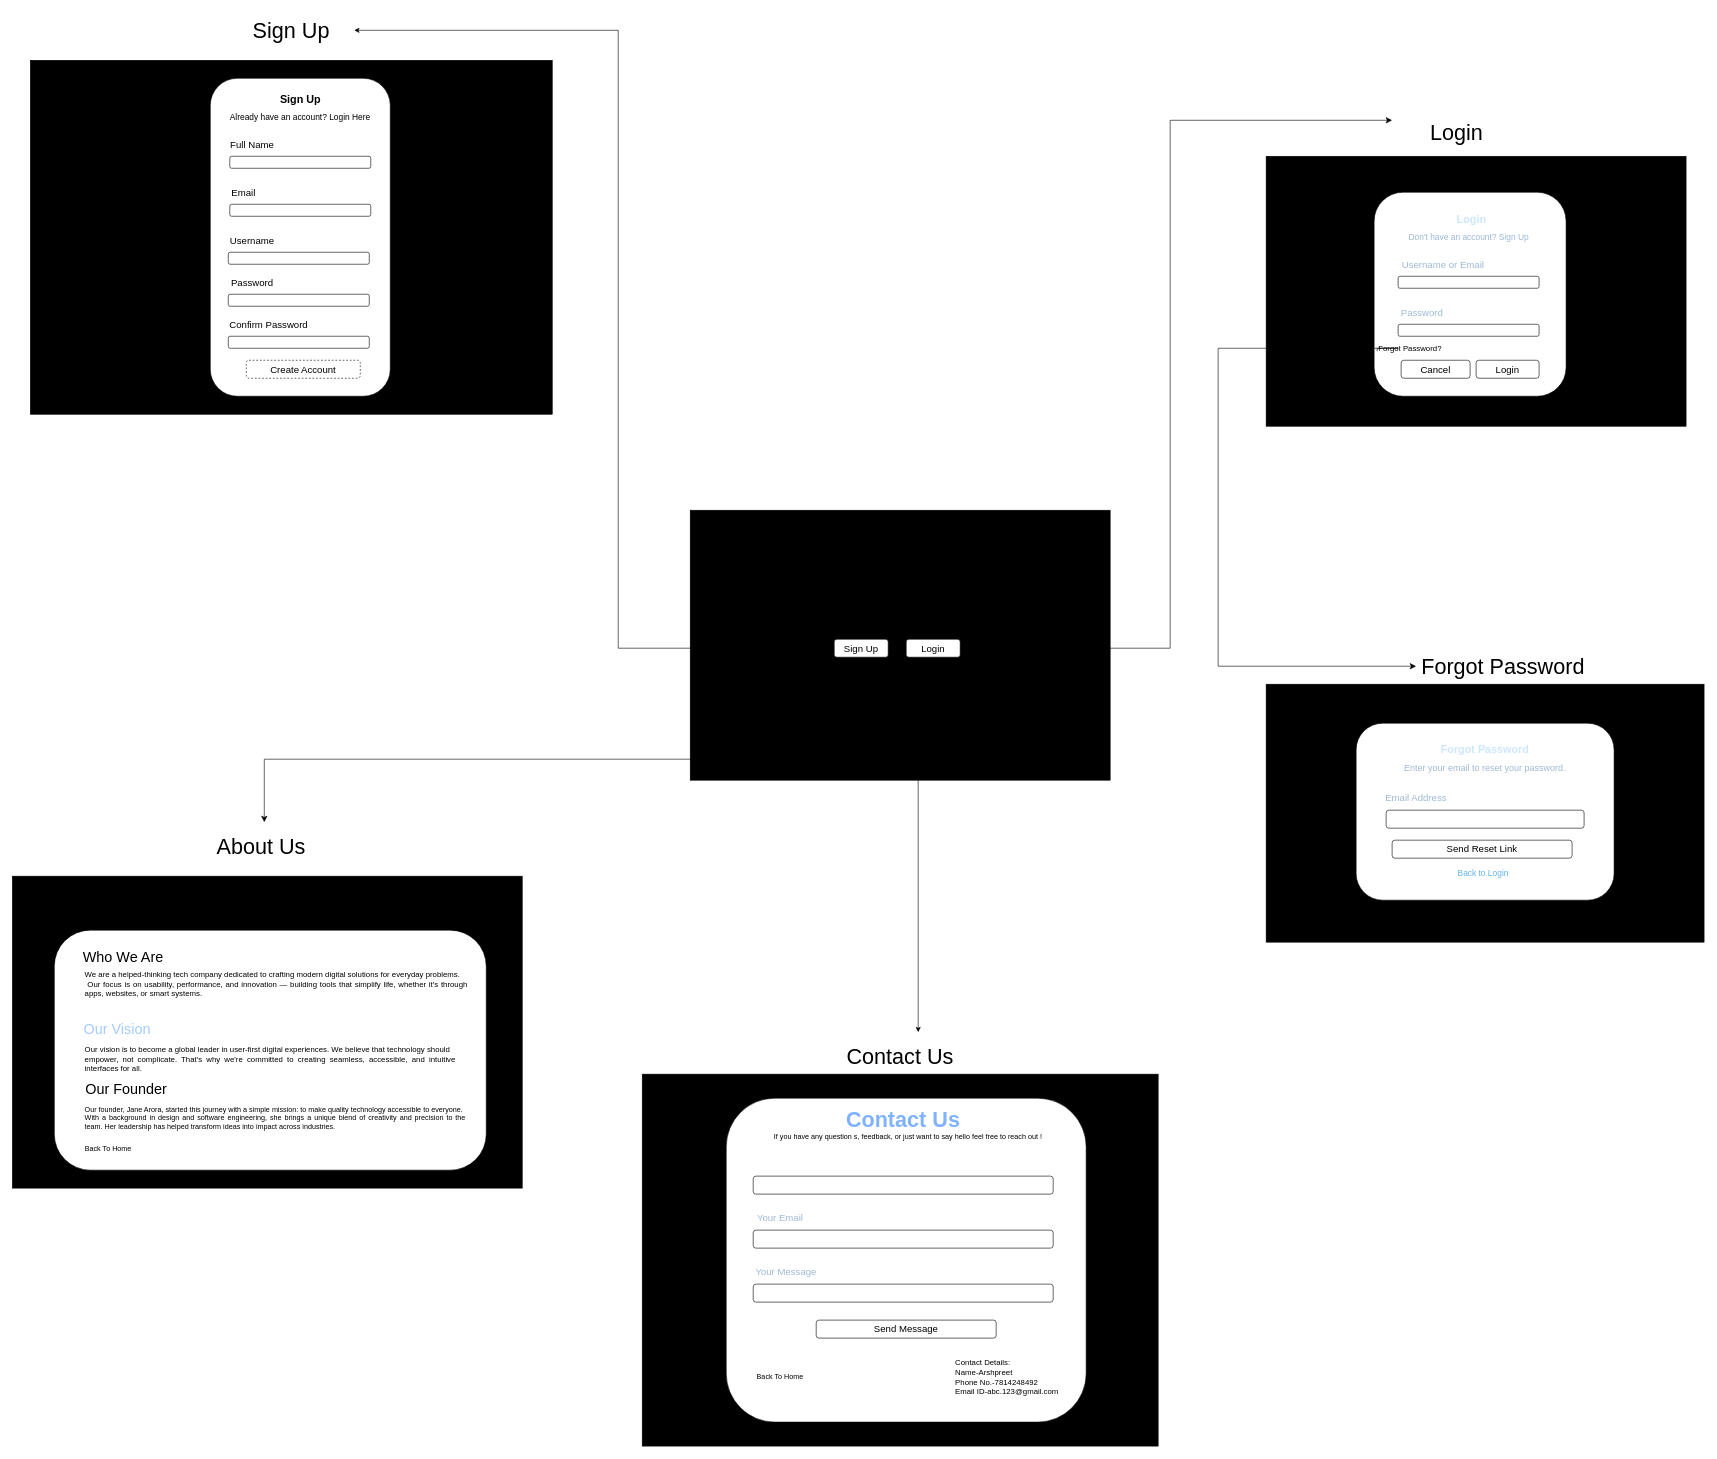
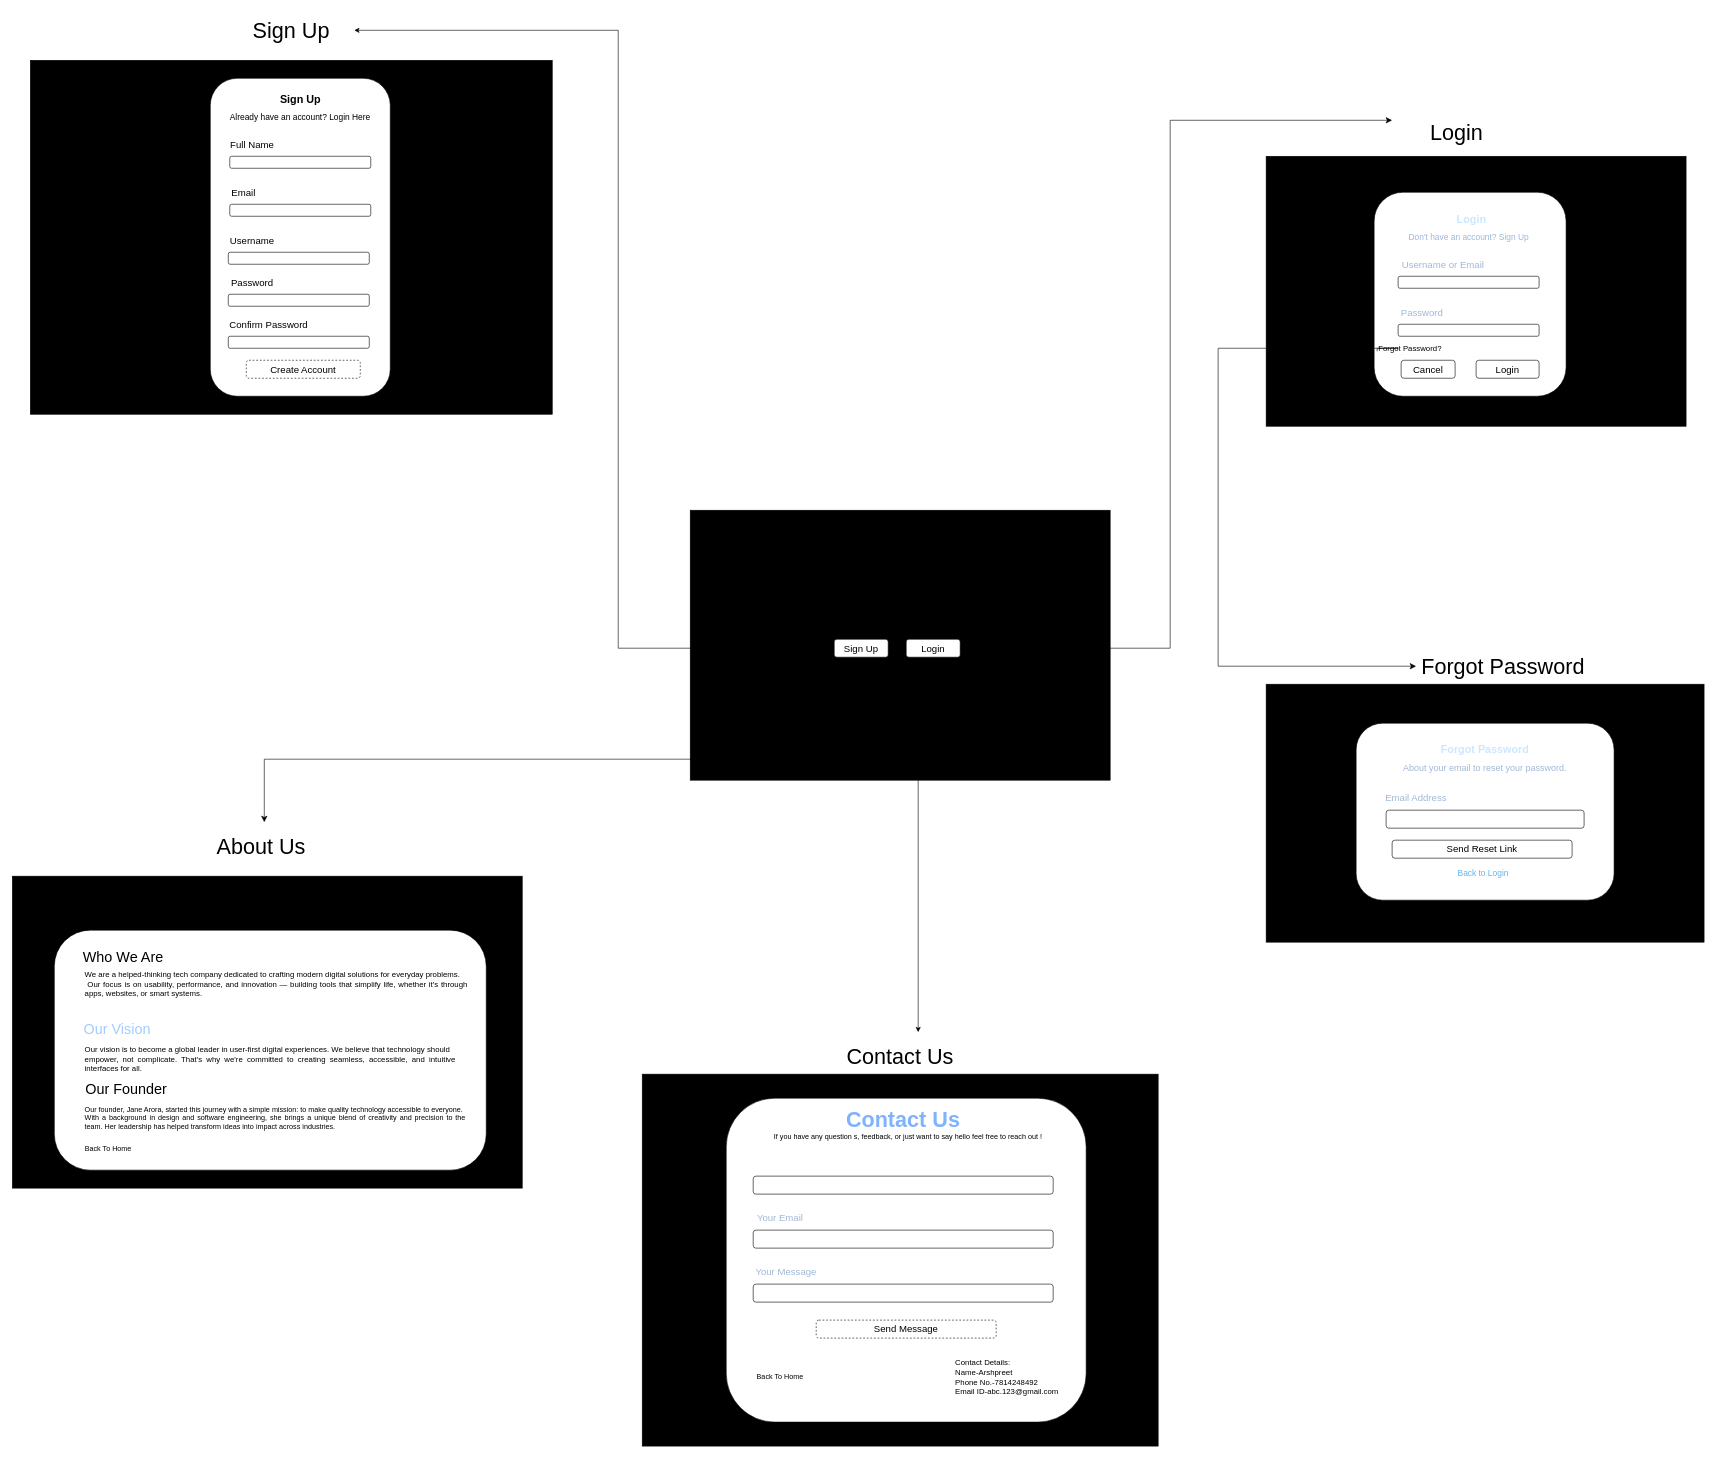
node "Cancel": size 69x18 -> 54x18
node "Enter your email to reset your password.": label "Enter your email to reset your password." -> "About your email to reset your password."
node "Send Message": style solid -> dashed
